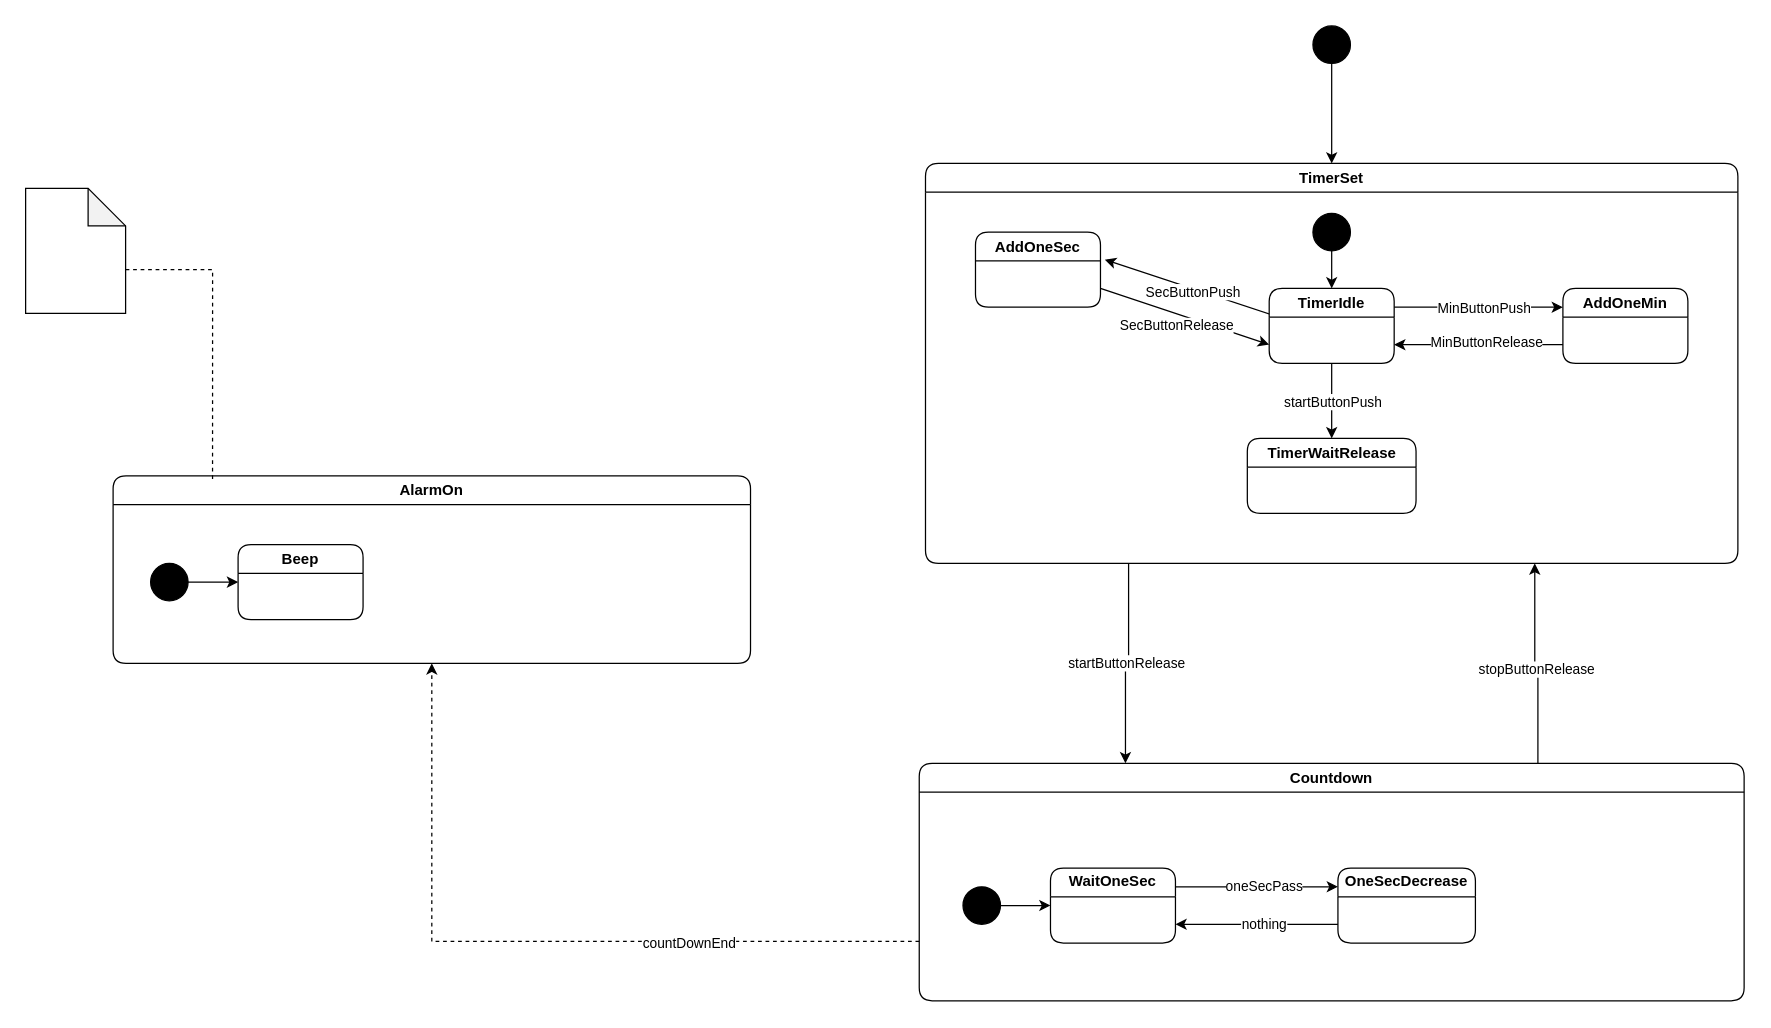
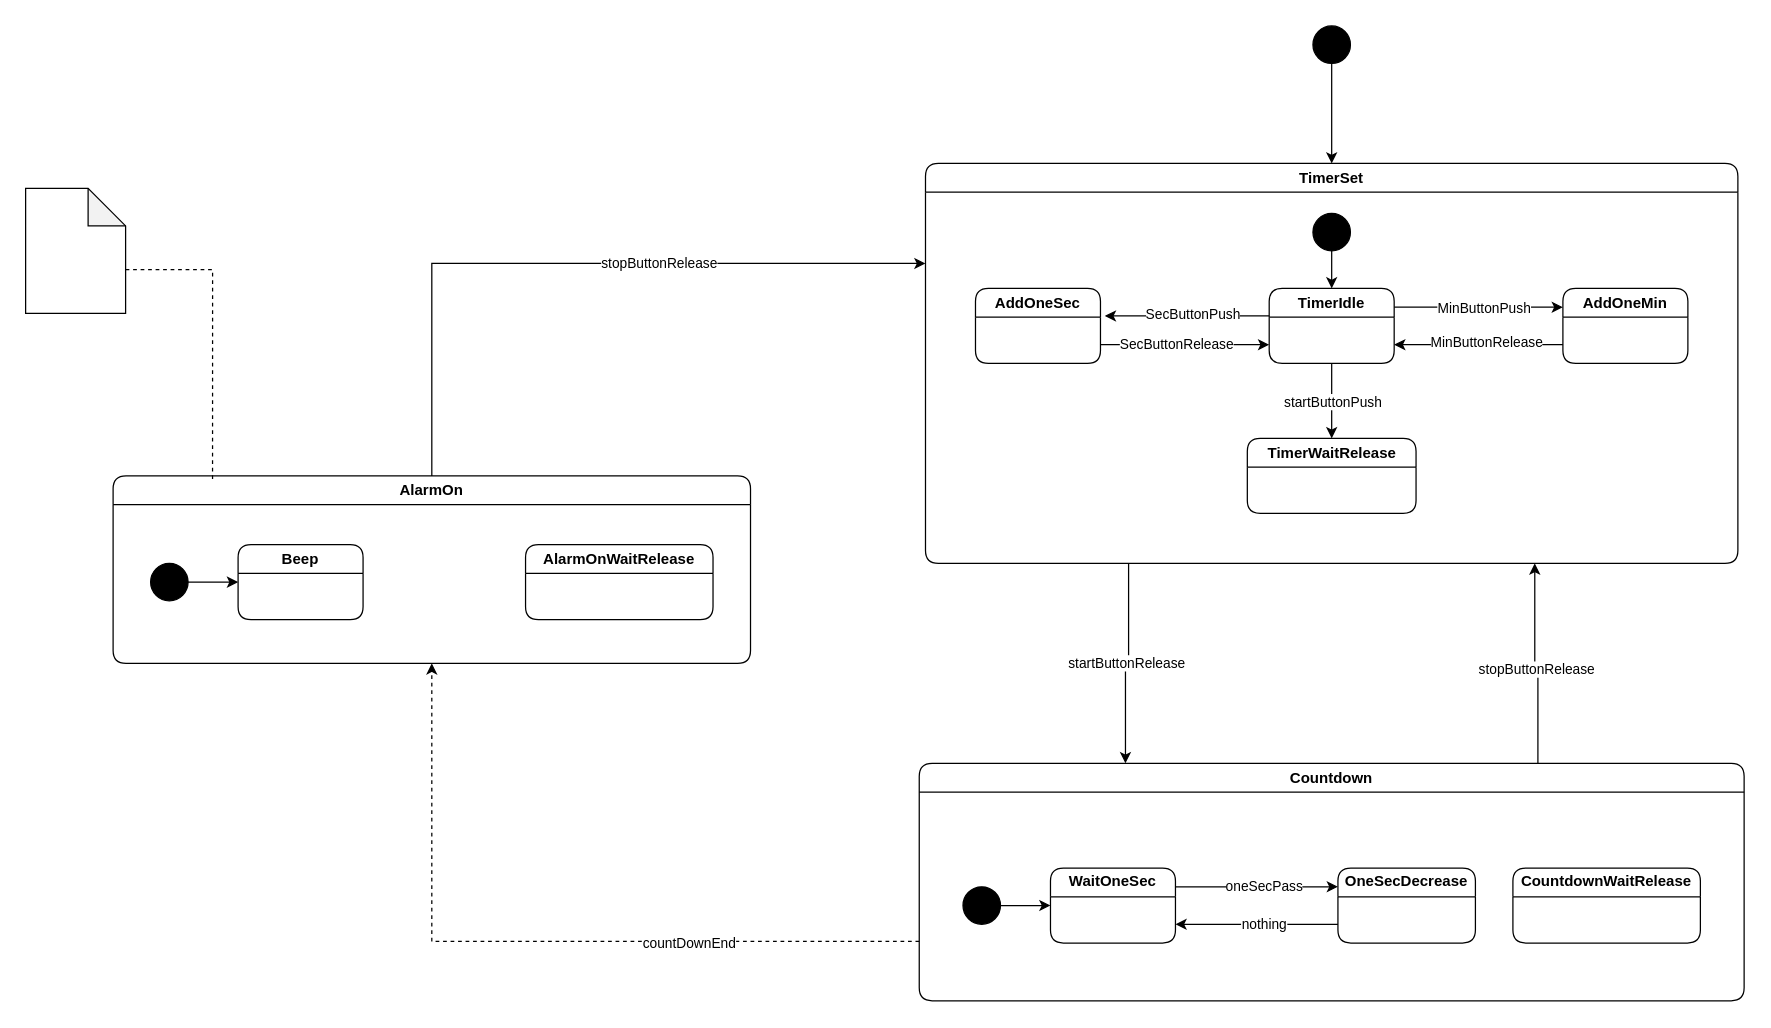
edge "AlarmOn" -> "TimerSet": added, label "stopButtonRelease"
node "AddOneSec": moved (1038, 269) -> (1038, 326)
node "AlarmOnWaitRelease": added
node "CountdownWaitRelease": added
